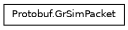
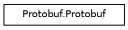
node "Protobuf.GrSimPacket": label "Protobuf.GrSimPacket" -> "Protobuf.Protobuf"
